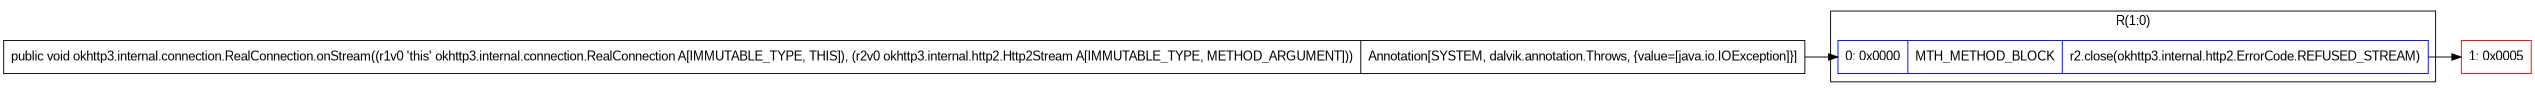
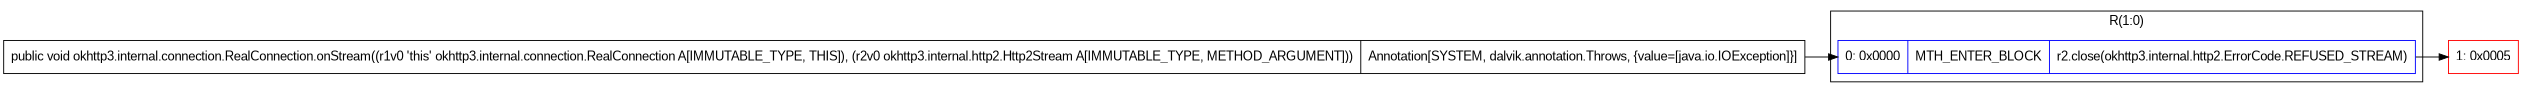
node "0: 0x0000": text "MTH_METHOD_BLOCK" -> "MTH_ENTER_BLOCK"
